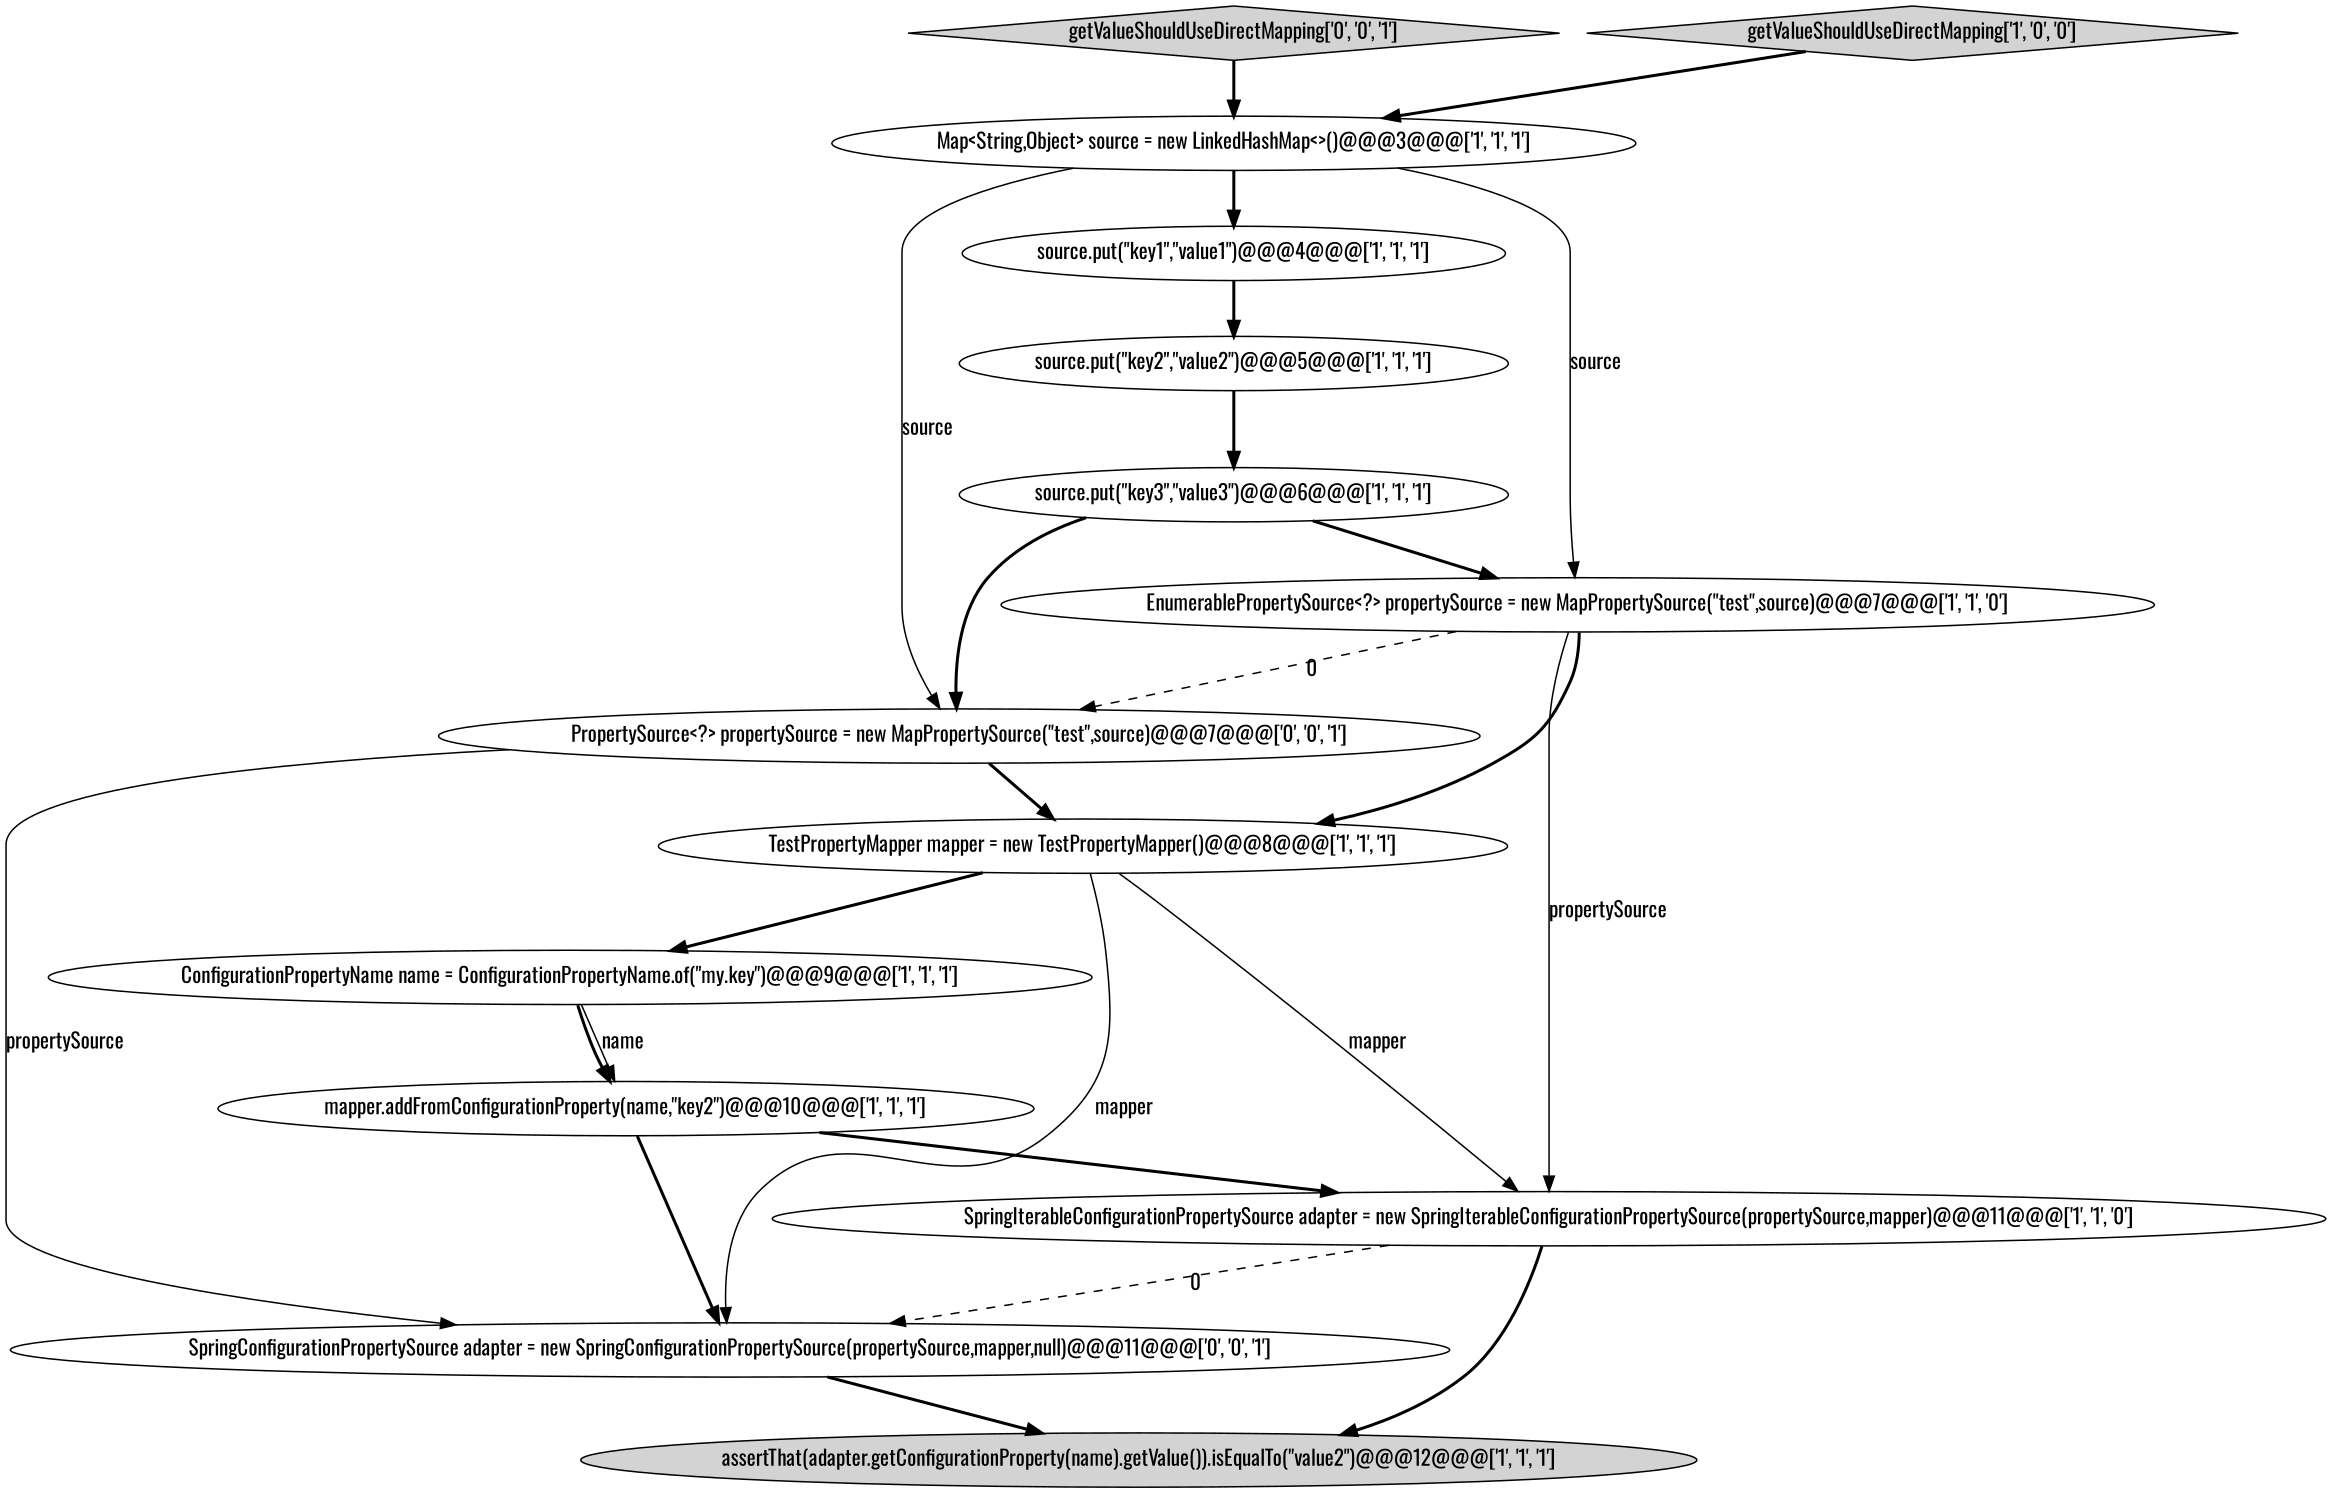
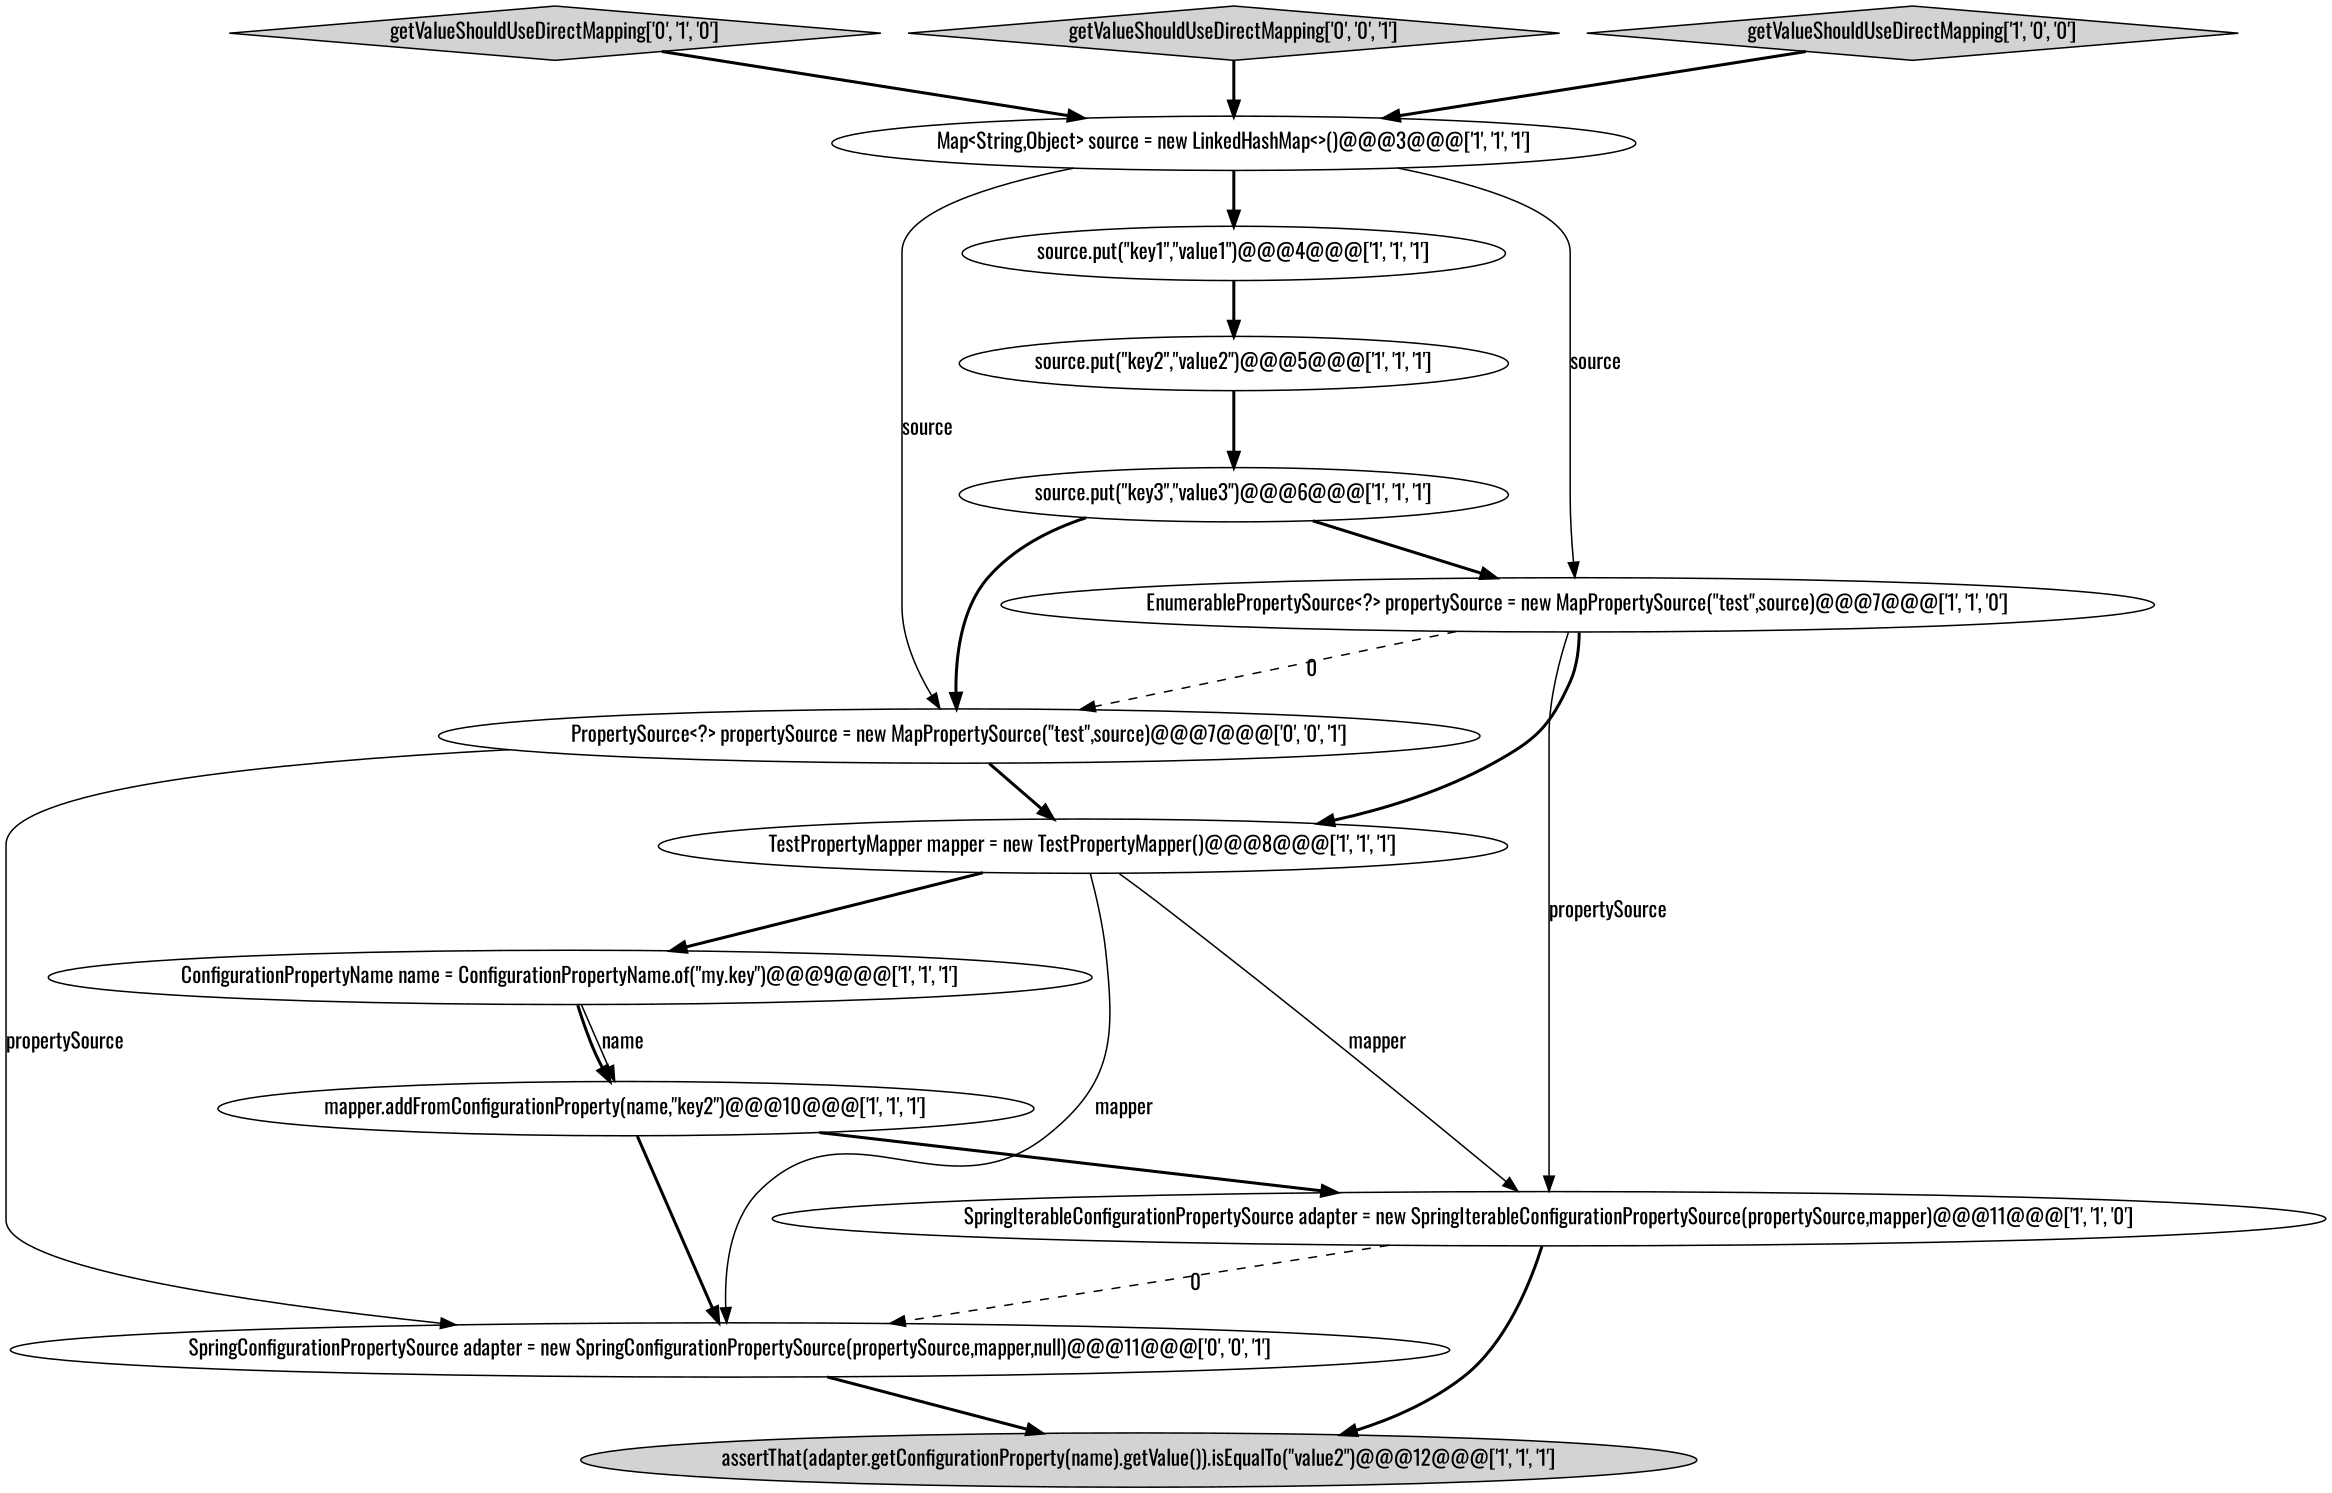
node "getValueShouldUseDirectMapping['0', '1', '0']": added
